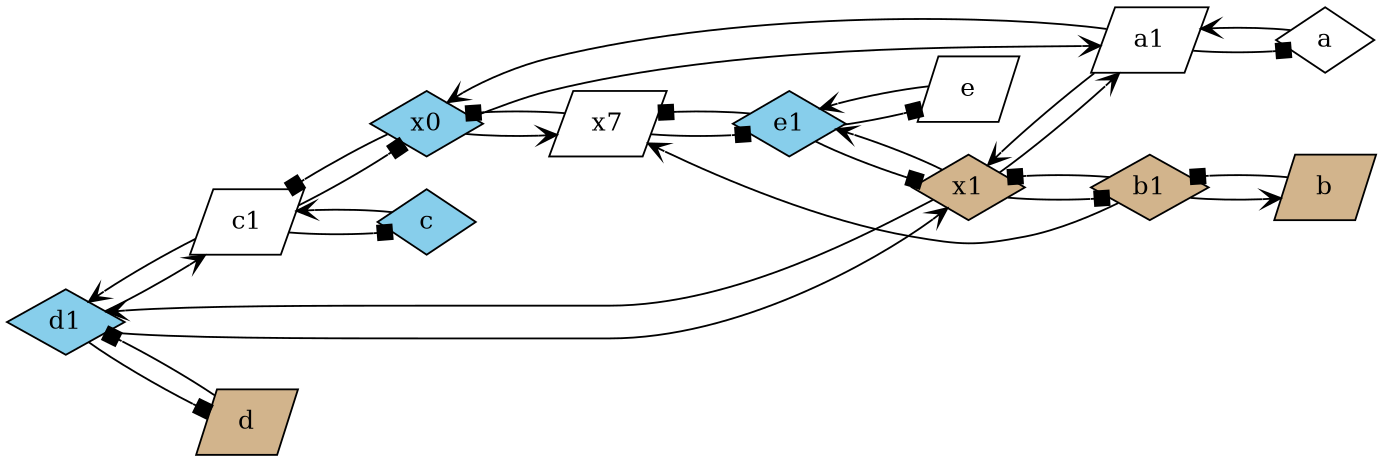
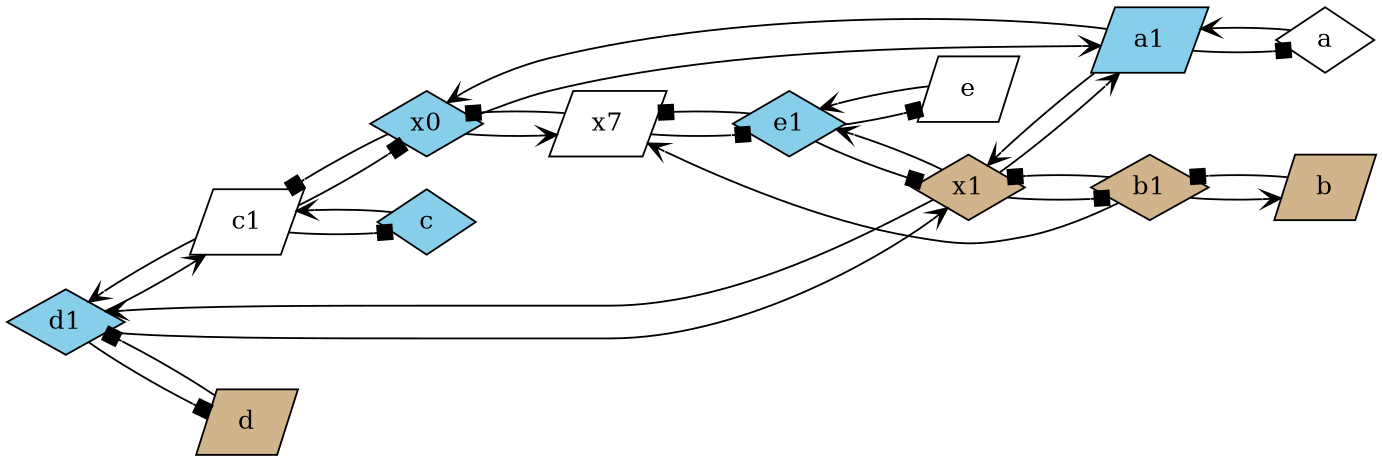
node "a1": fillcolor white -> skyblue
